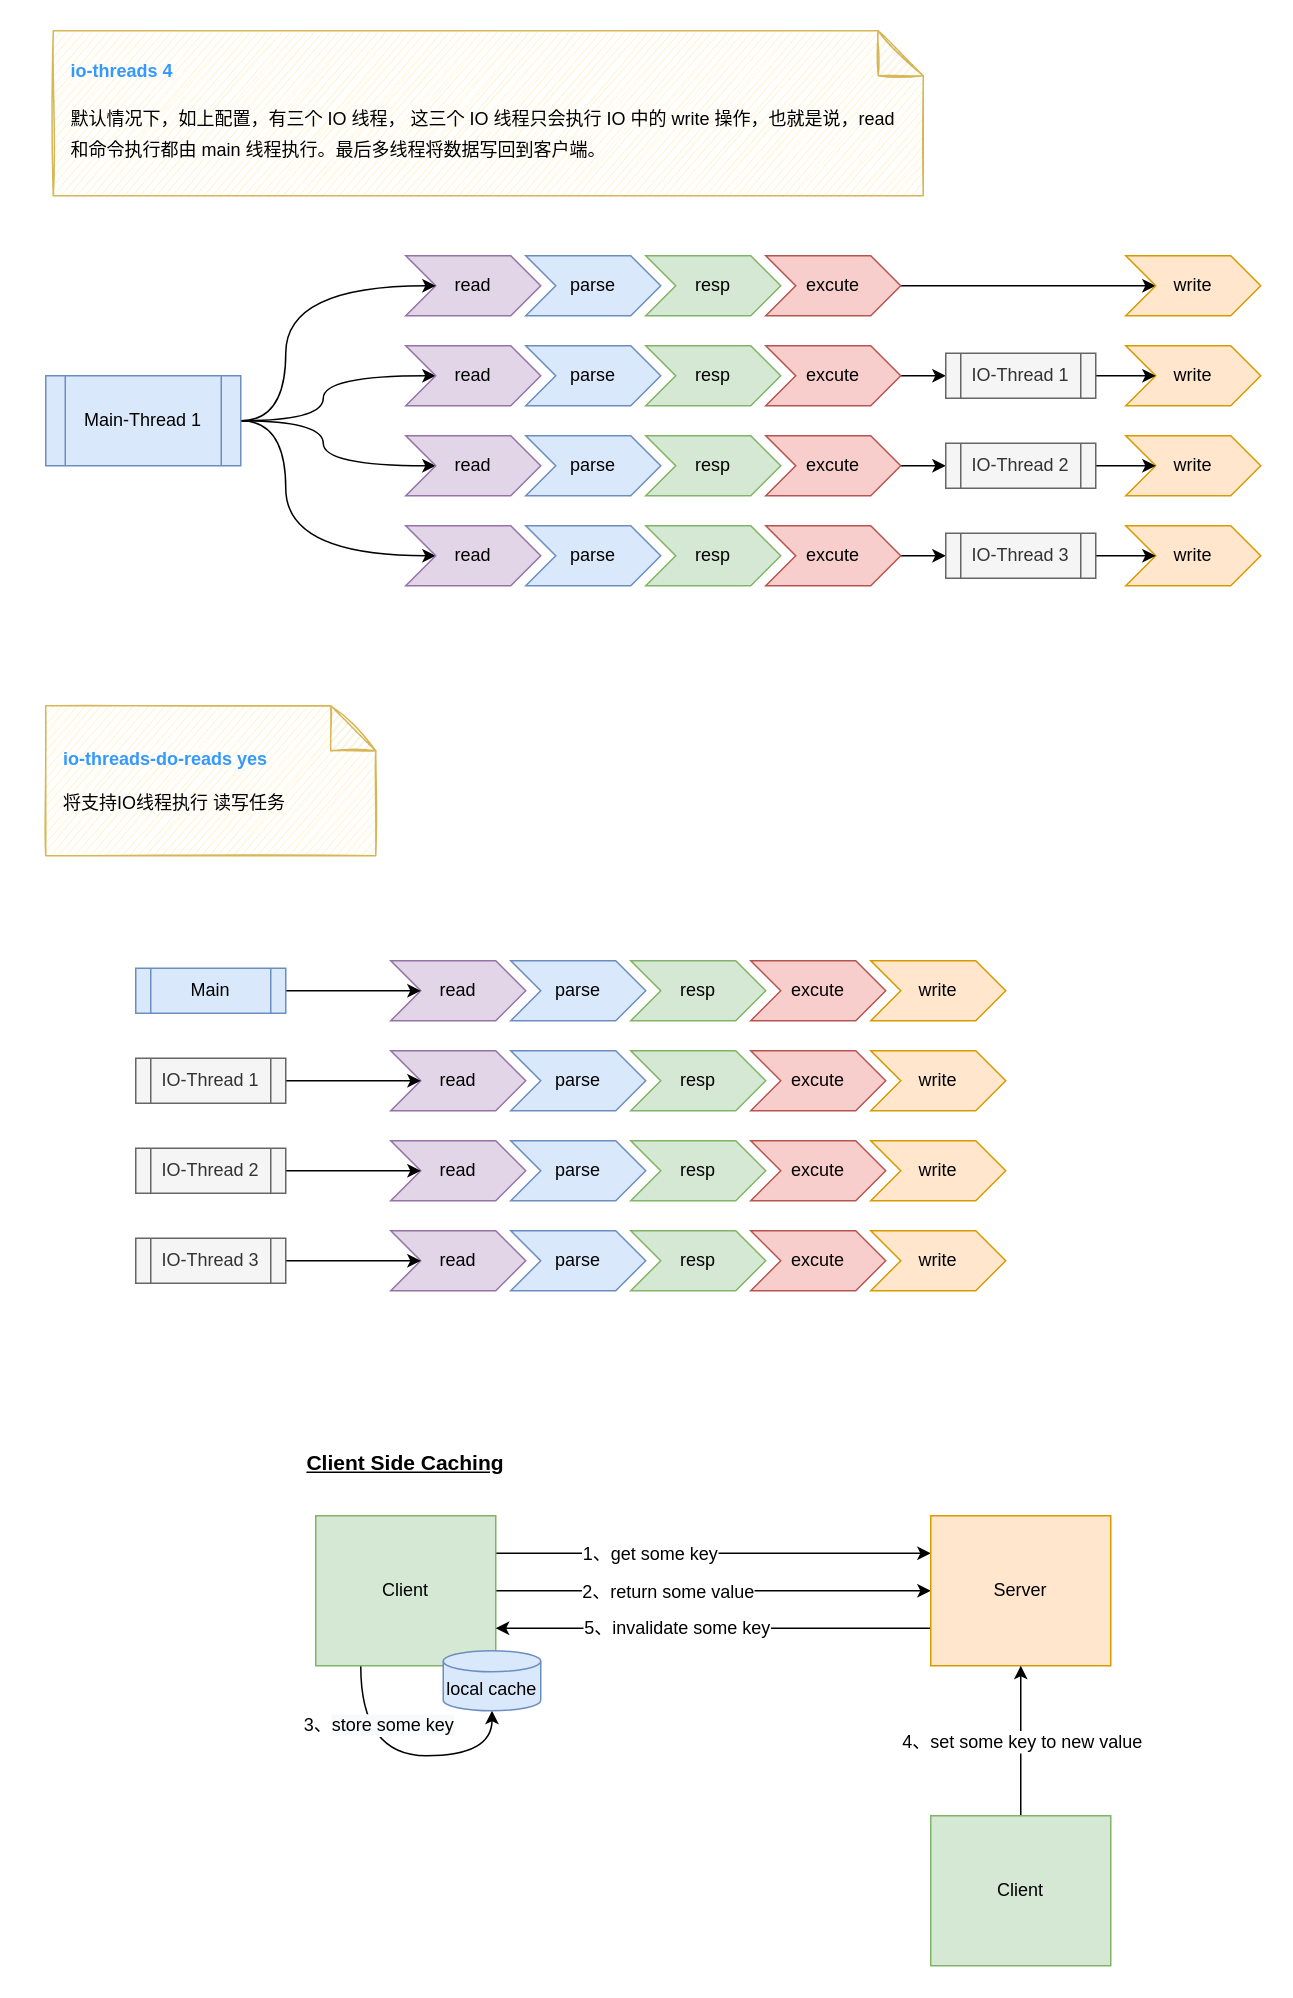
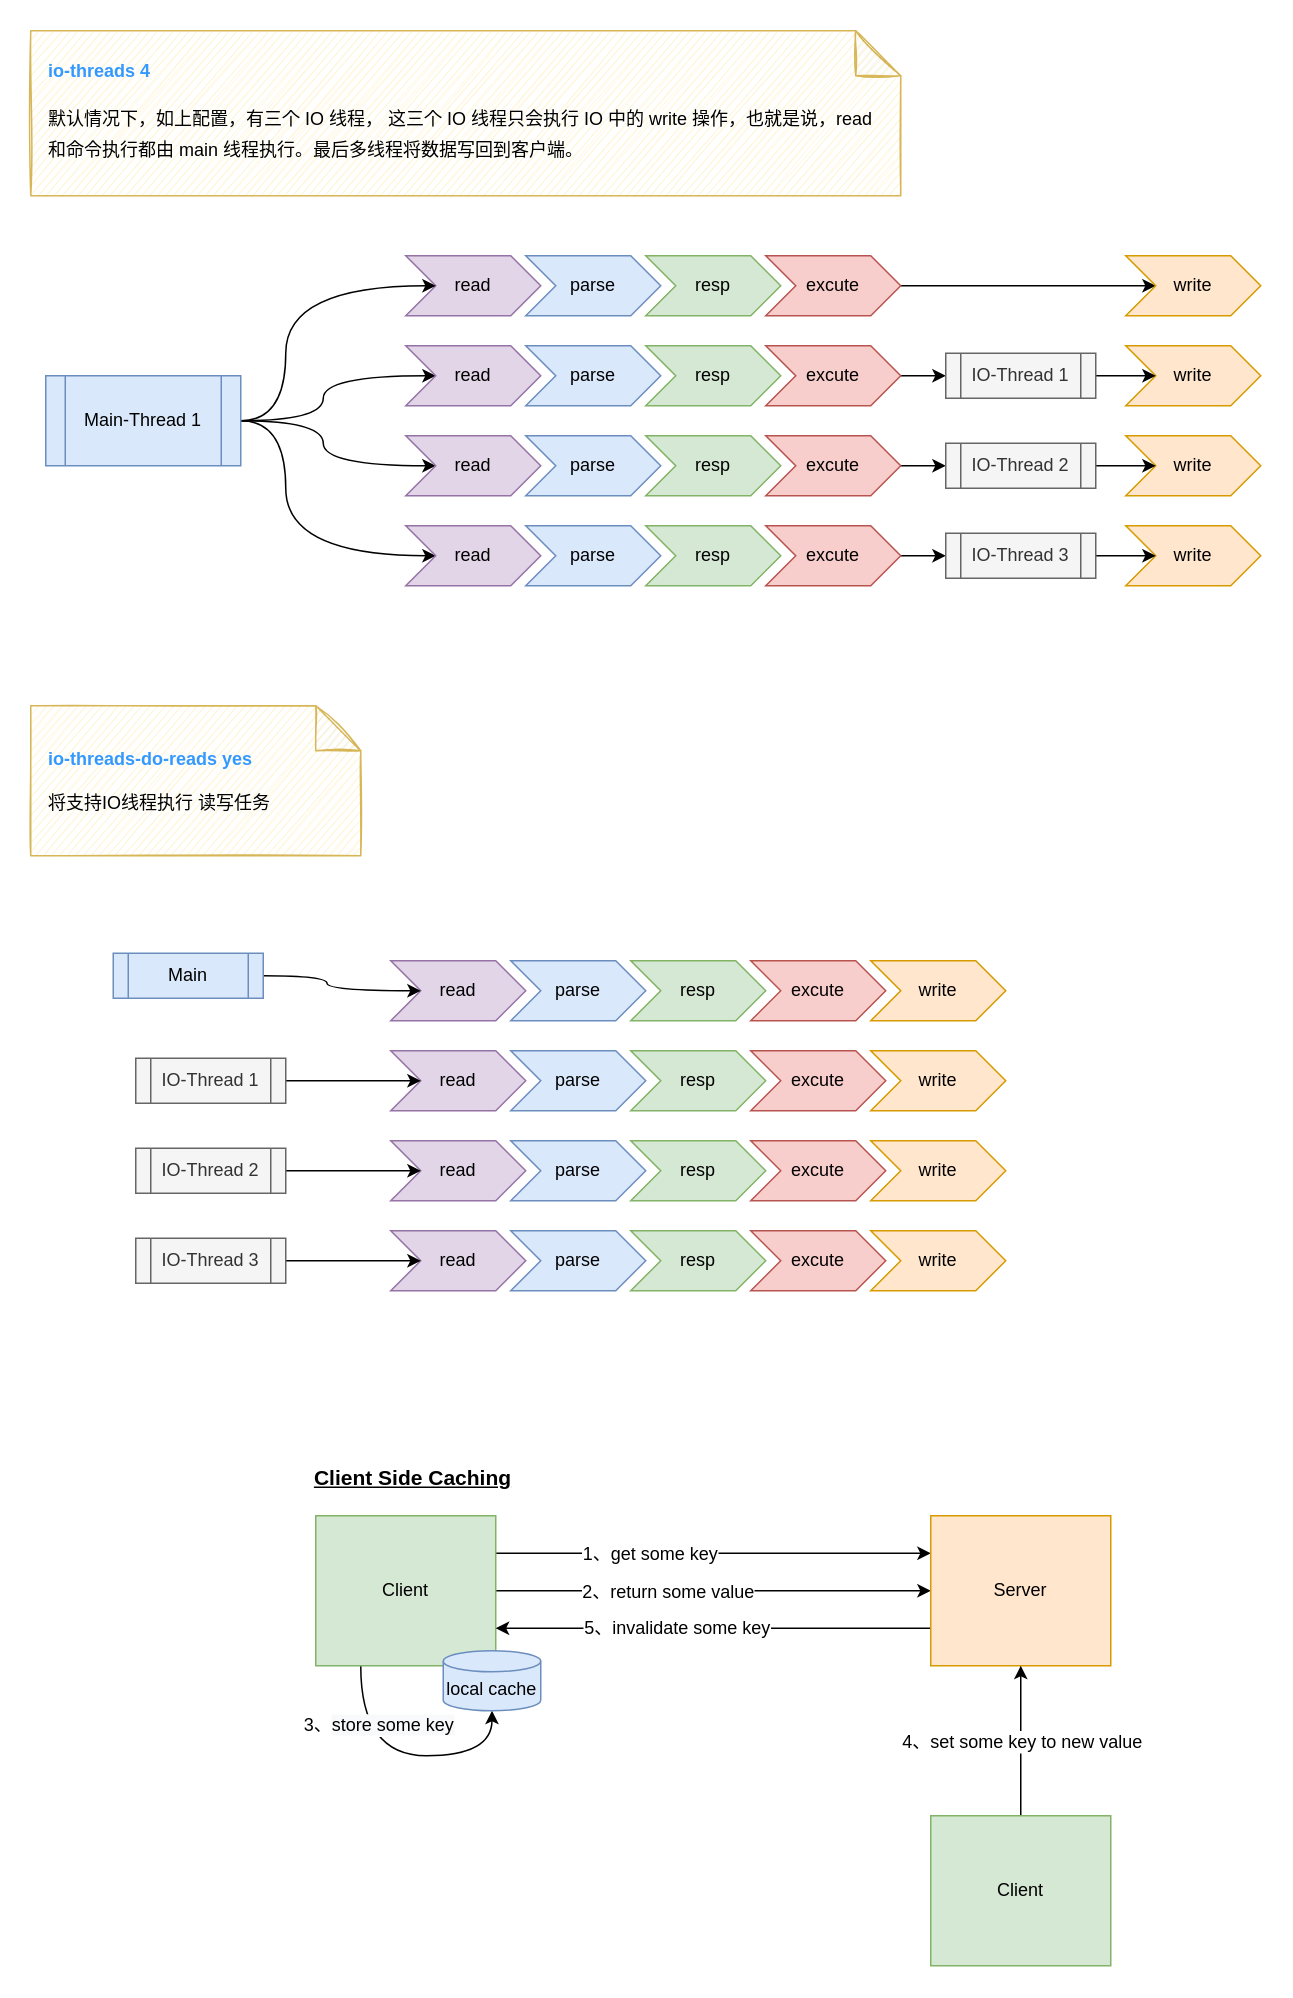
node "io-threads 4 默认情况下，如上配置，有三个 IO 线程， 这三个 IO 线程只会执行 IO 中的 write 操作，也就是说，read 和命令执行都由 main 线程执行。最后多线程将数据写回到客户端。": moved (488, 113) -> (466, 113)
node "io-threads-do-reads yes 将支持IO线程执行 读写任务": moved (211, 781) -> (196, 781)
node "Main": moved (211, 991) -> (188, 976)
node "Client Side Caching": moved (406, 1463) -> (413, 1478)
